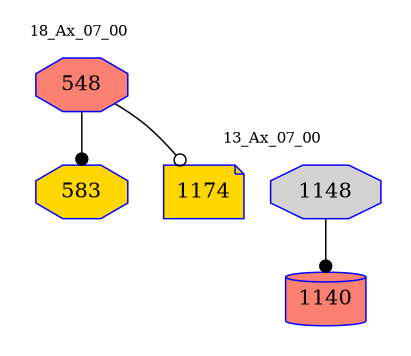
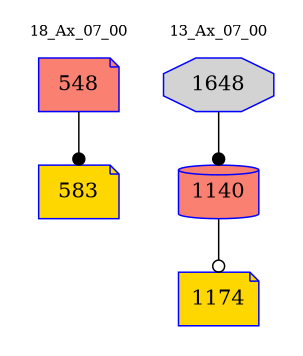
node "548": shape octagon -> note
edge "548" -> "1174": now "1140" -> "1174"
node "583": shape octagon -> note
node "1148": label "1148" -> "1648"
